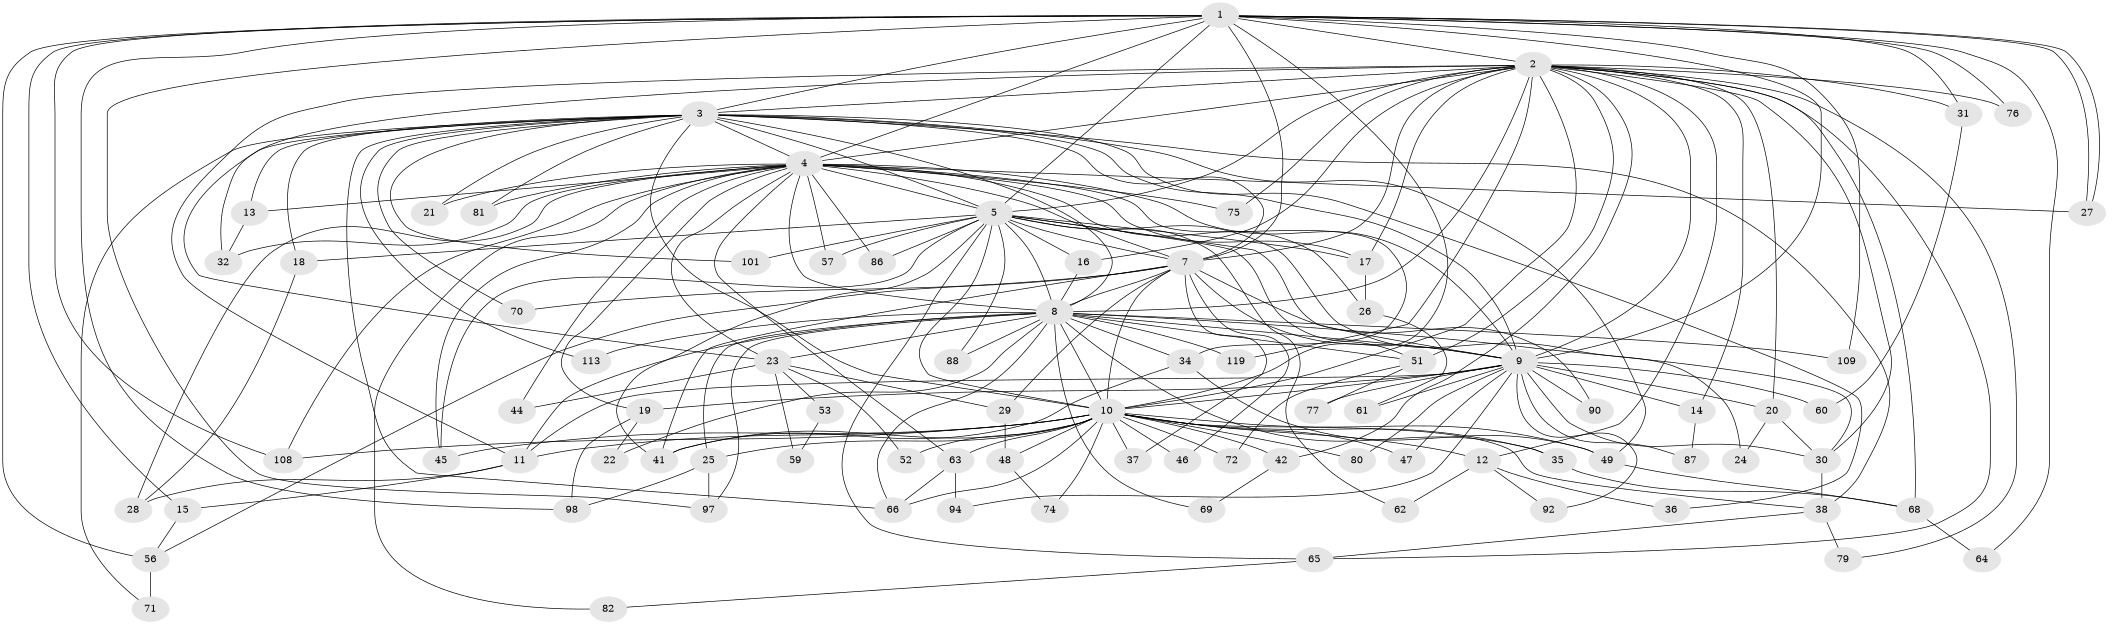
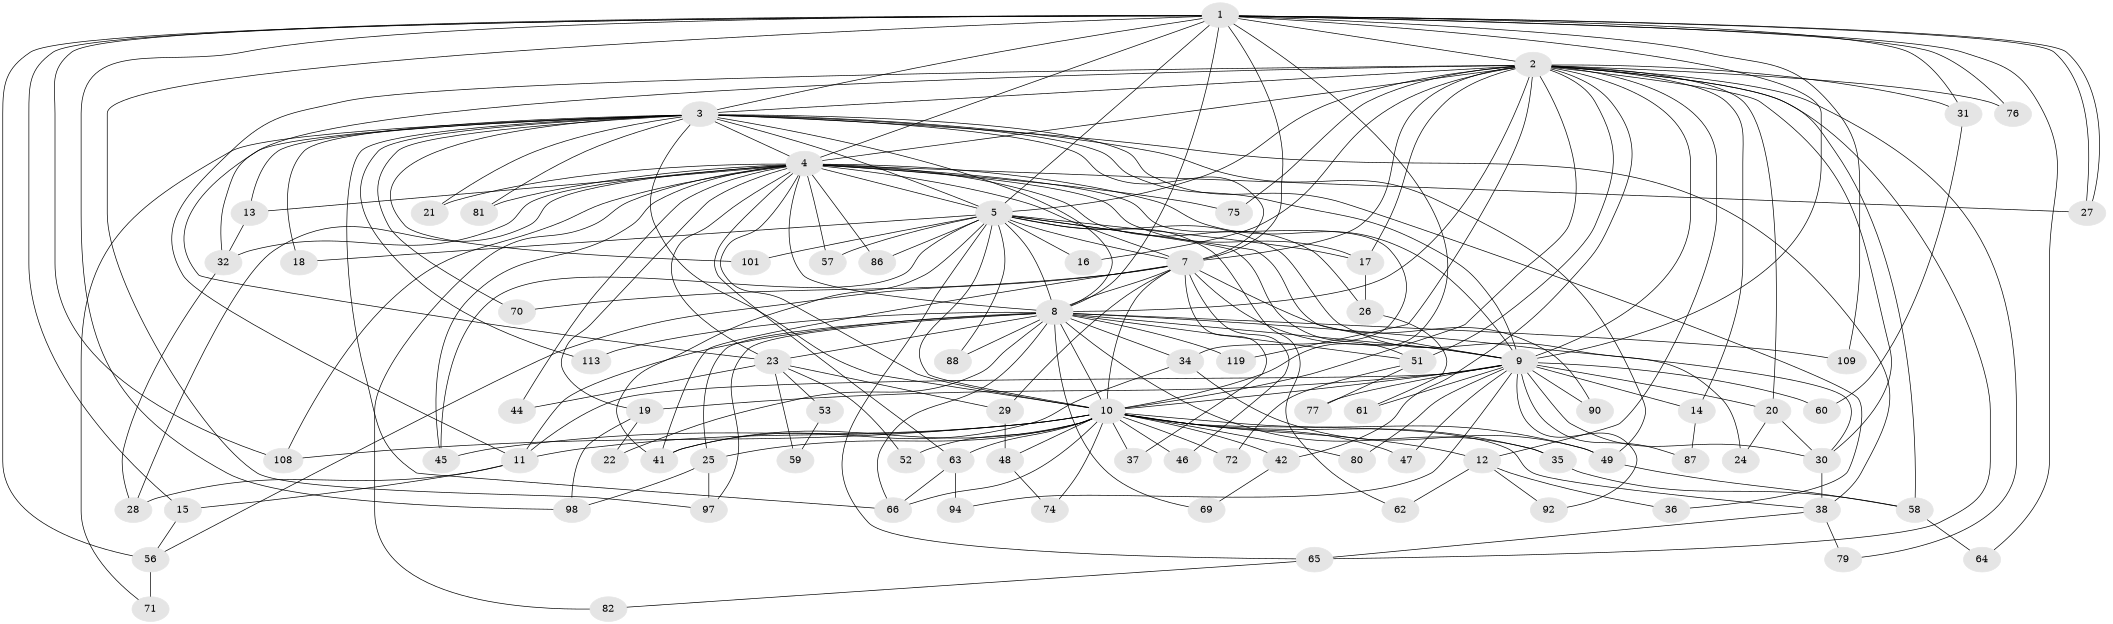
edge "16" -- "8": now "1" -- "8"
edge "4" -- "10": added
edge "18" -- "28": now "32" -- "28"
node "68": label "68" -> "58"
